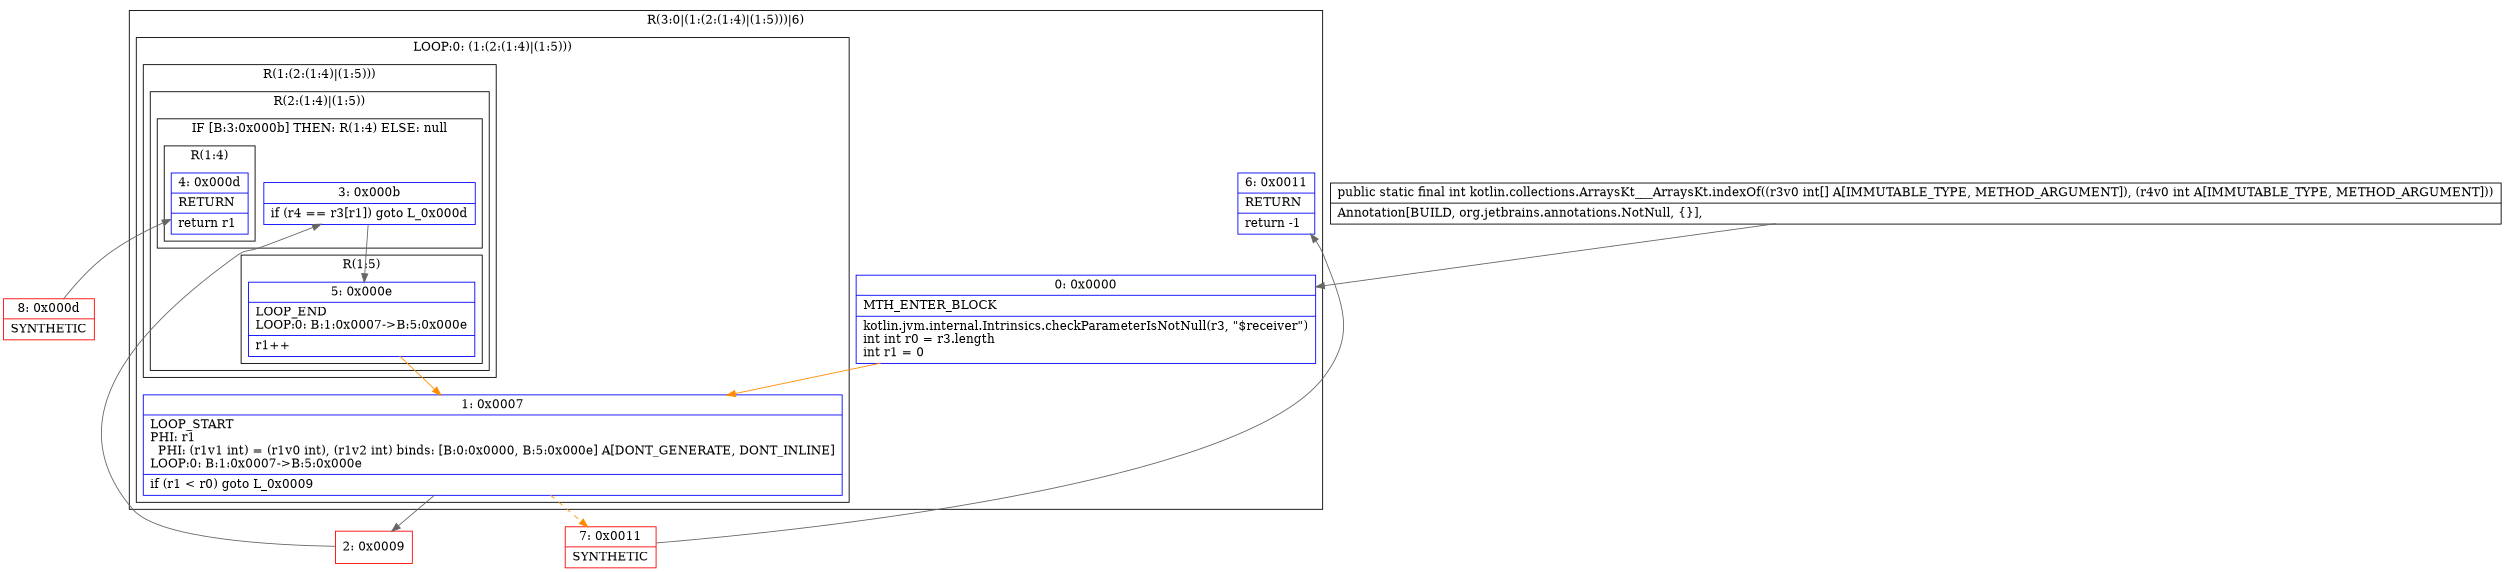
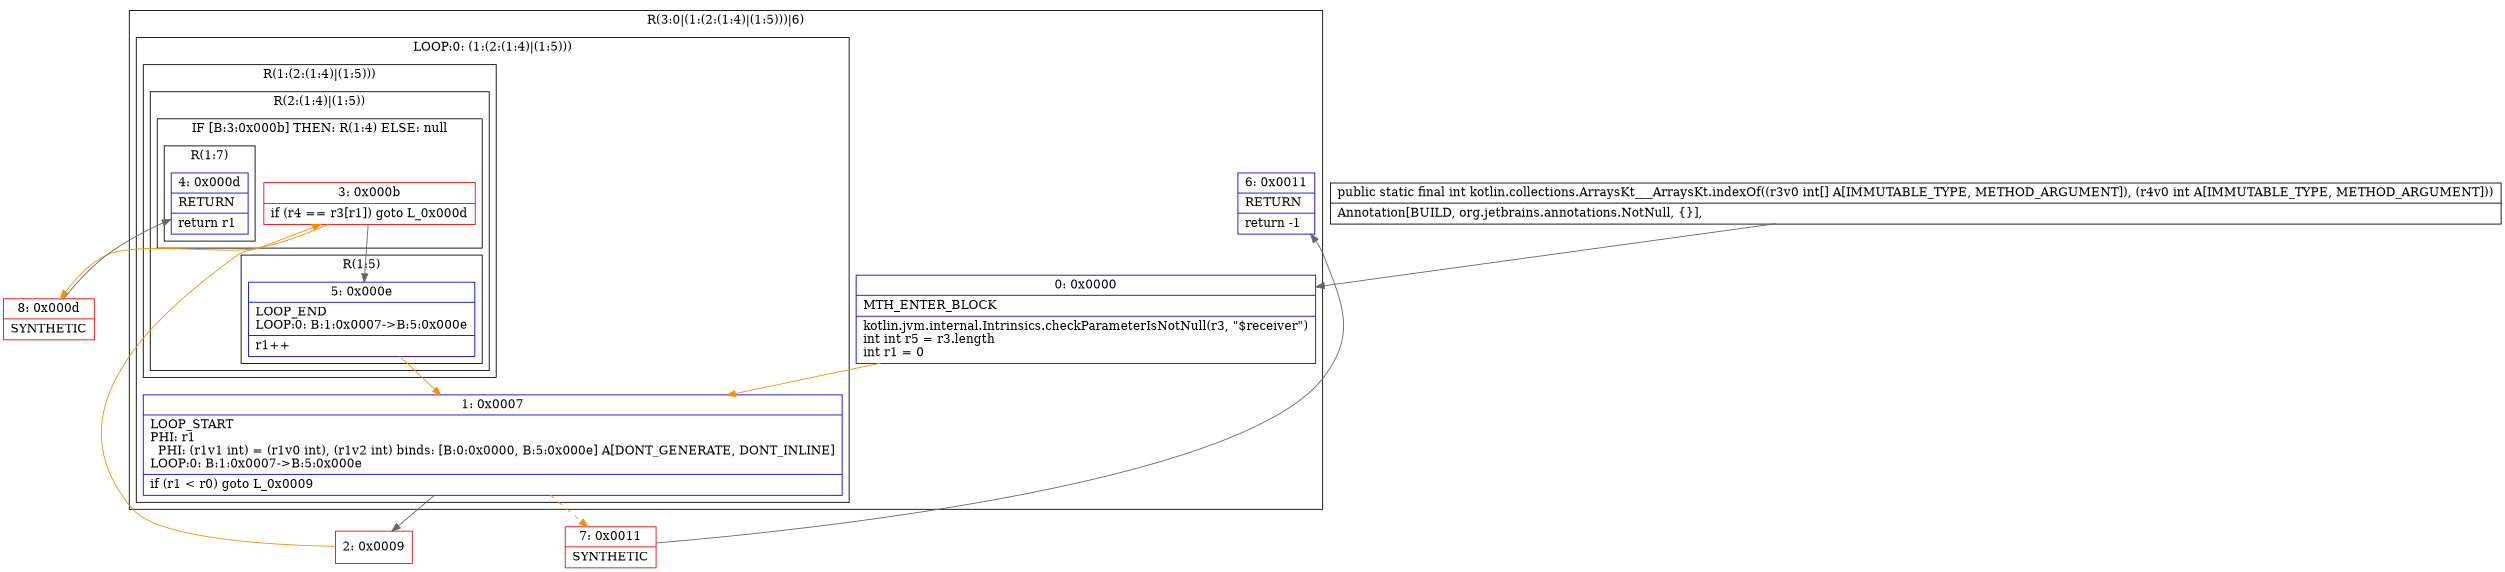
cluster "R(1:4)": label "R(1:4)" -> "R(1:7)"
node "3: 0x000b": color blue -> red
edge "3: 0x000b" -> "8: 0x000d": added
node "0: 0x0000": text "int int r0 = r3.length" -> "int int r5 = r3.length"
edge "2: 0x0009" -> "3: 0x000b": color gray40 -> darkorange
